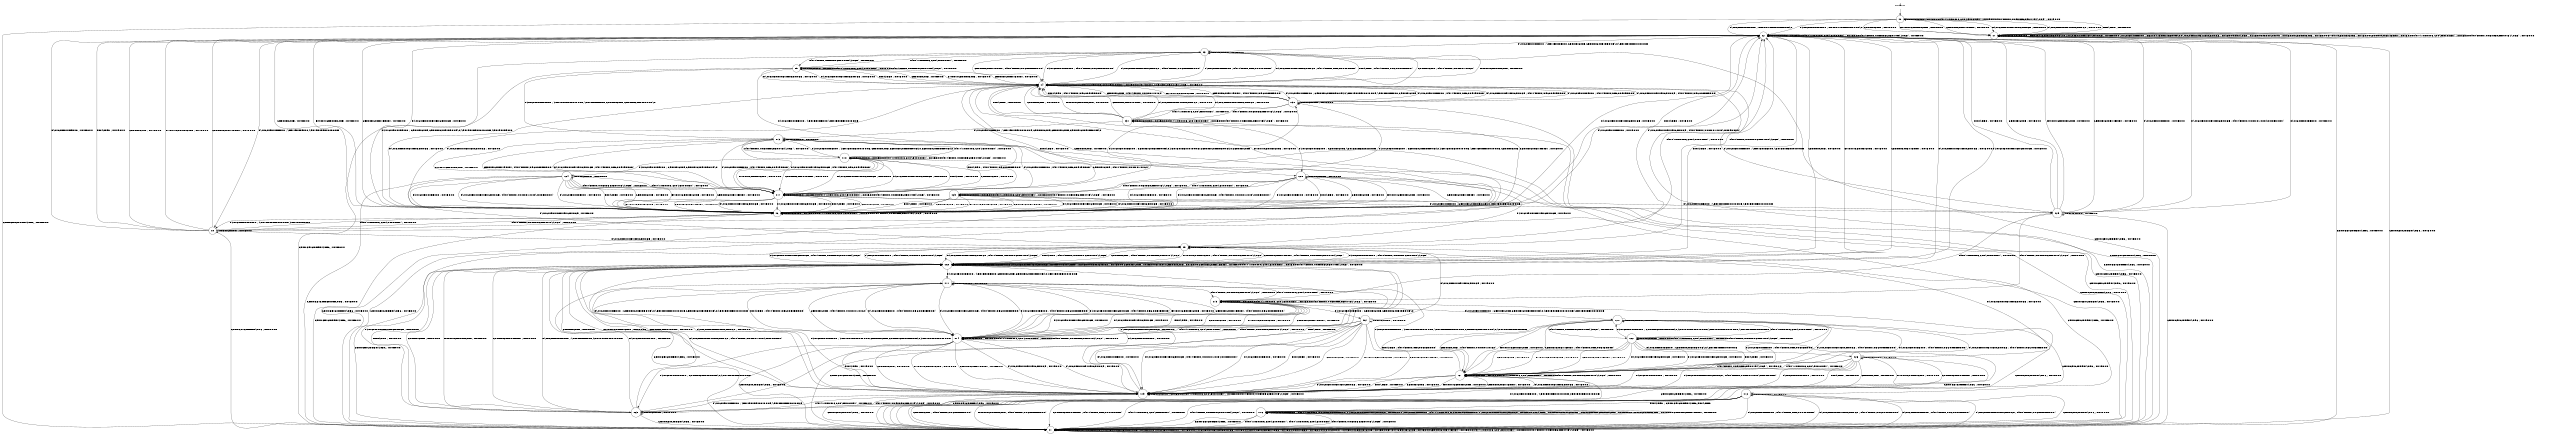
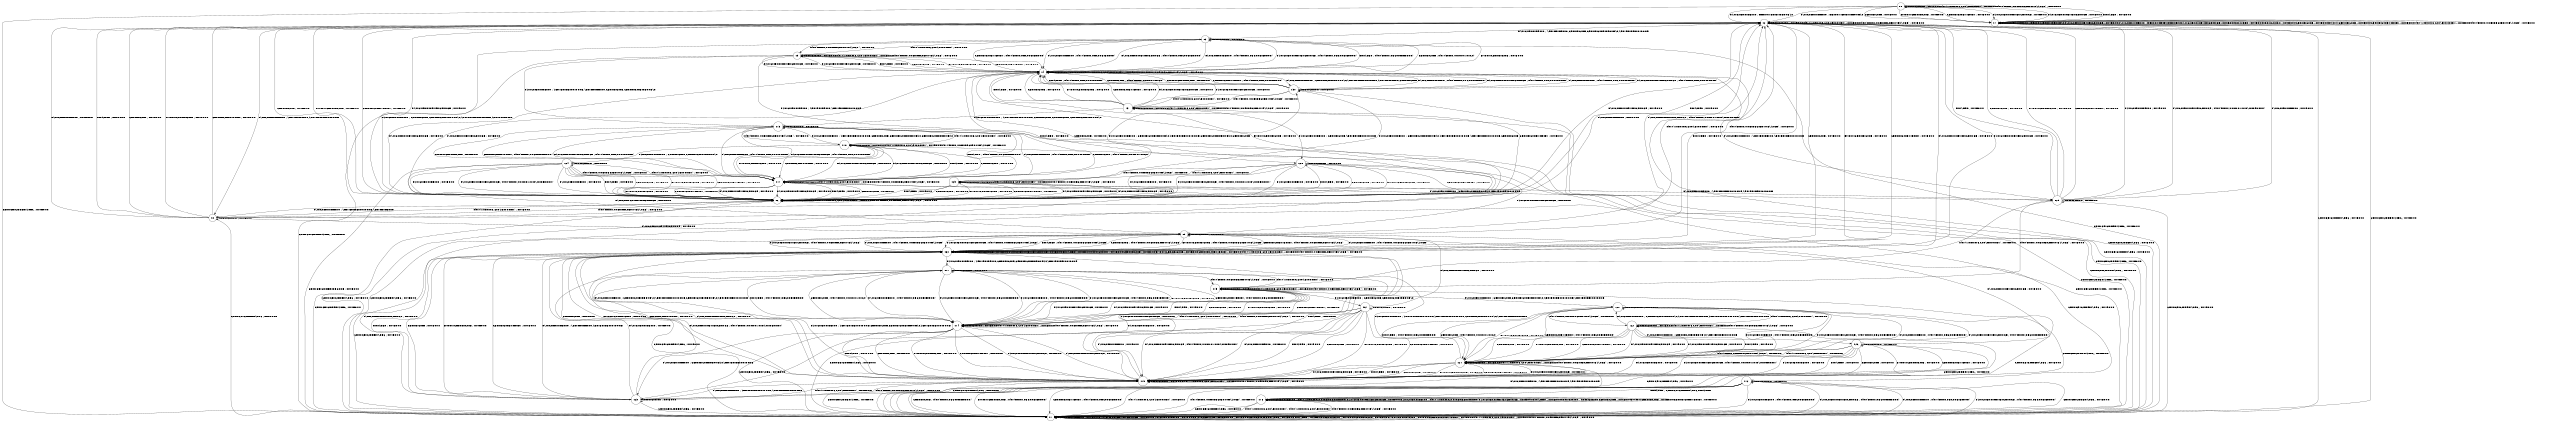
node "__start0": removed
edge "s24" -> "s9": label "PSK_CLIENT_KEY_EXCHANGE / TIMEOUT" -> "PSK_CHANGE_KEY_EXCHANGE / TIMEOUT"
